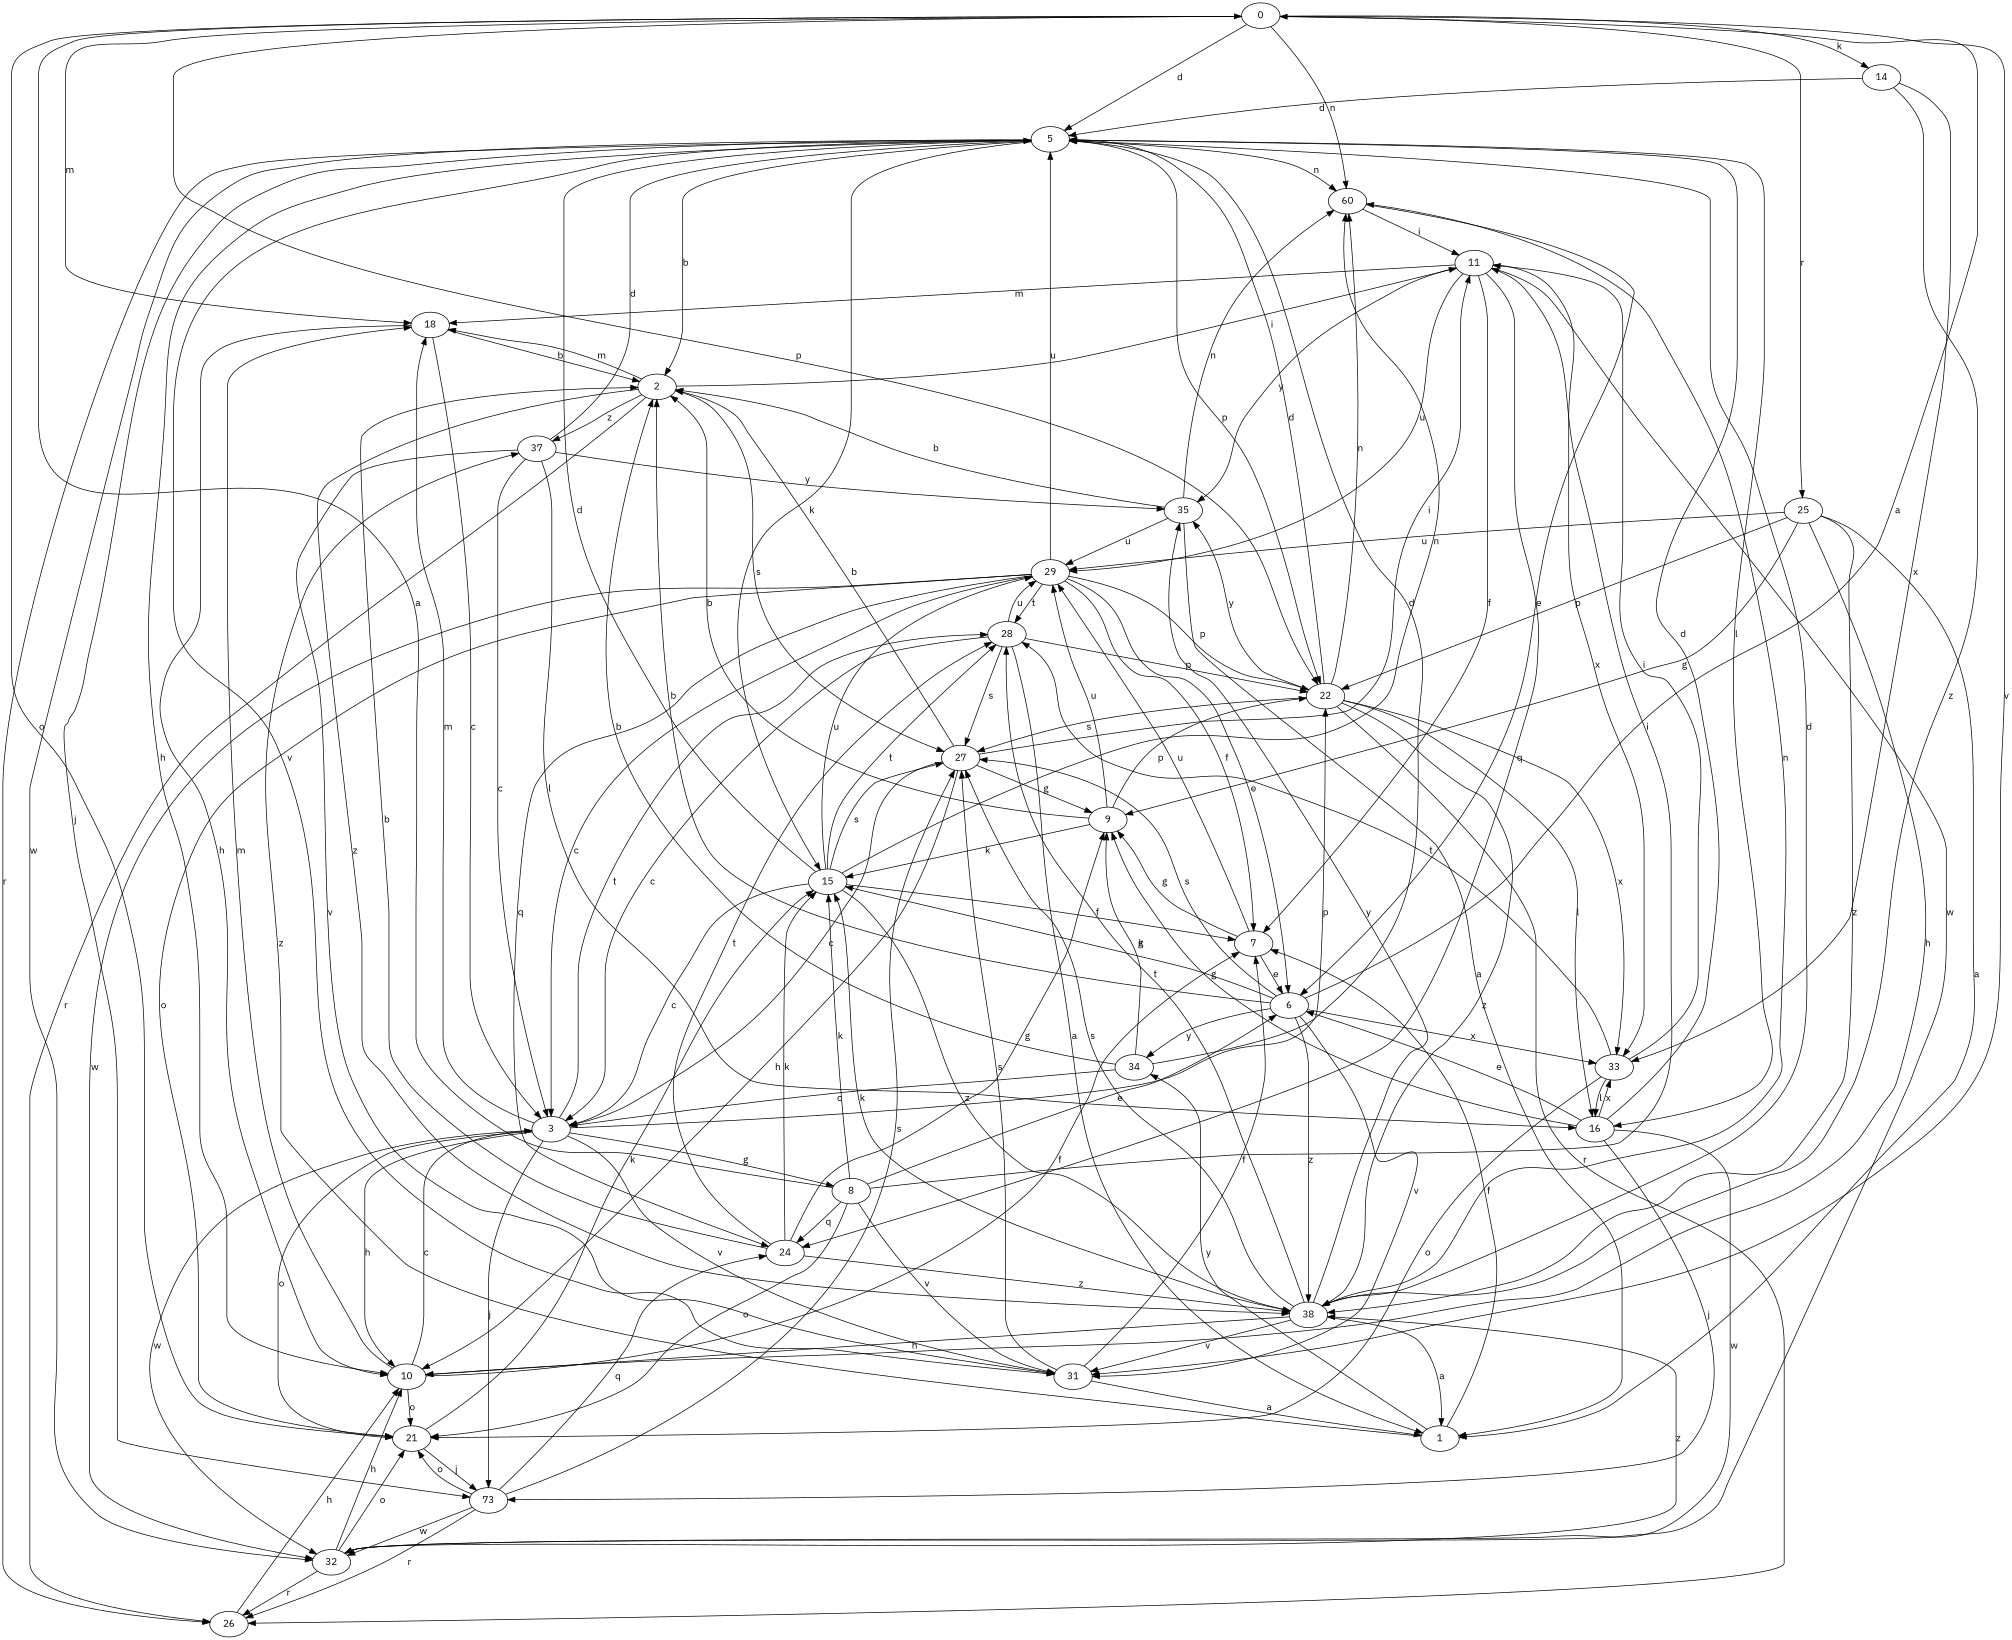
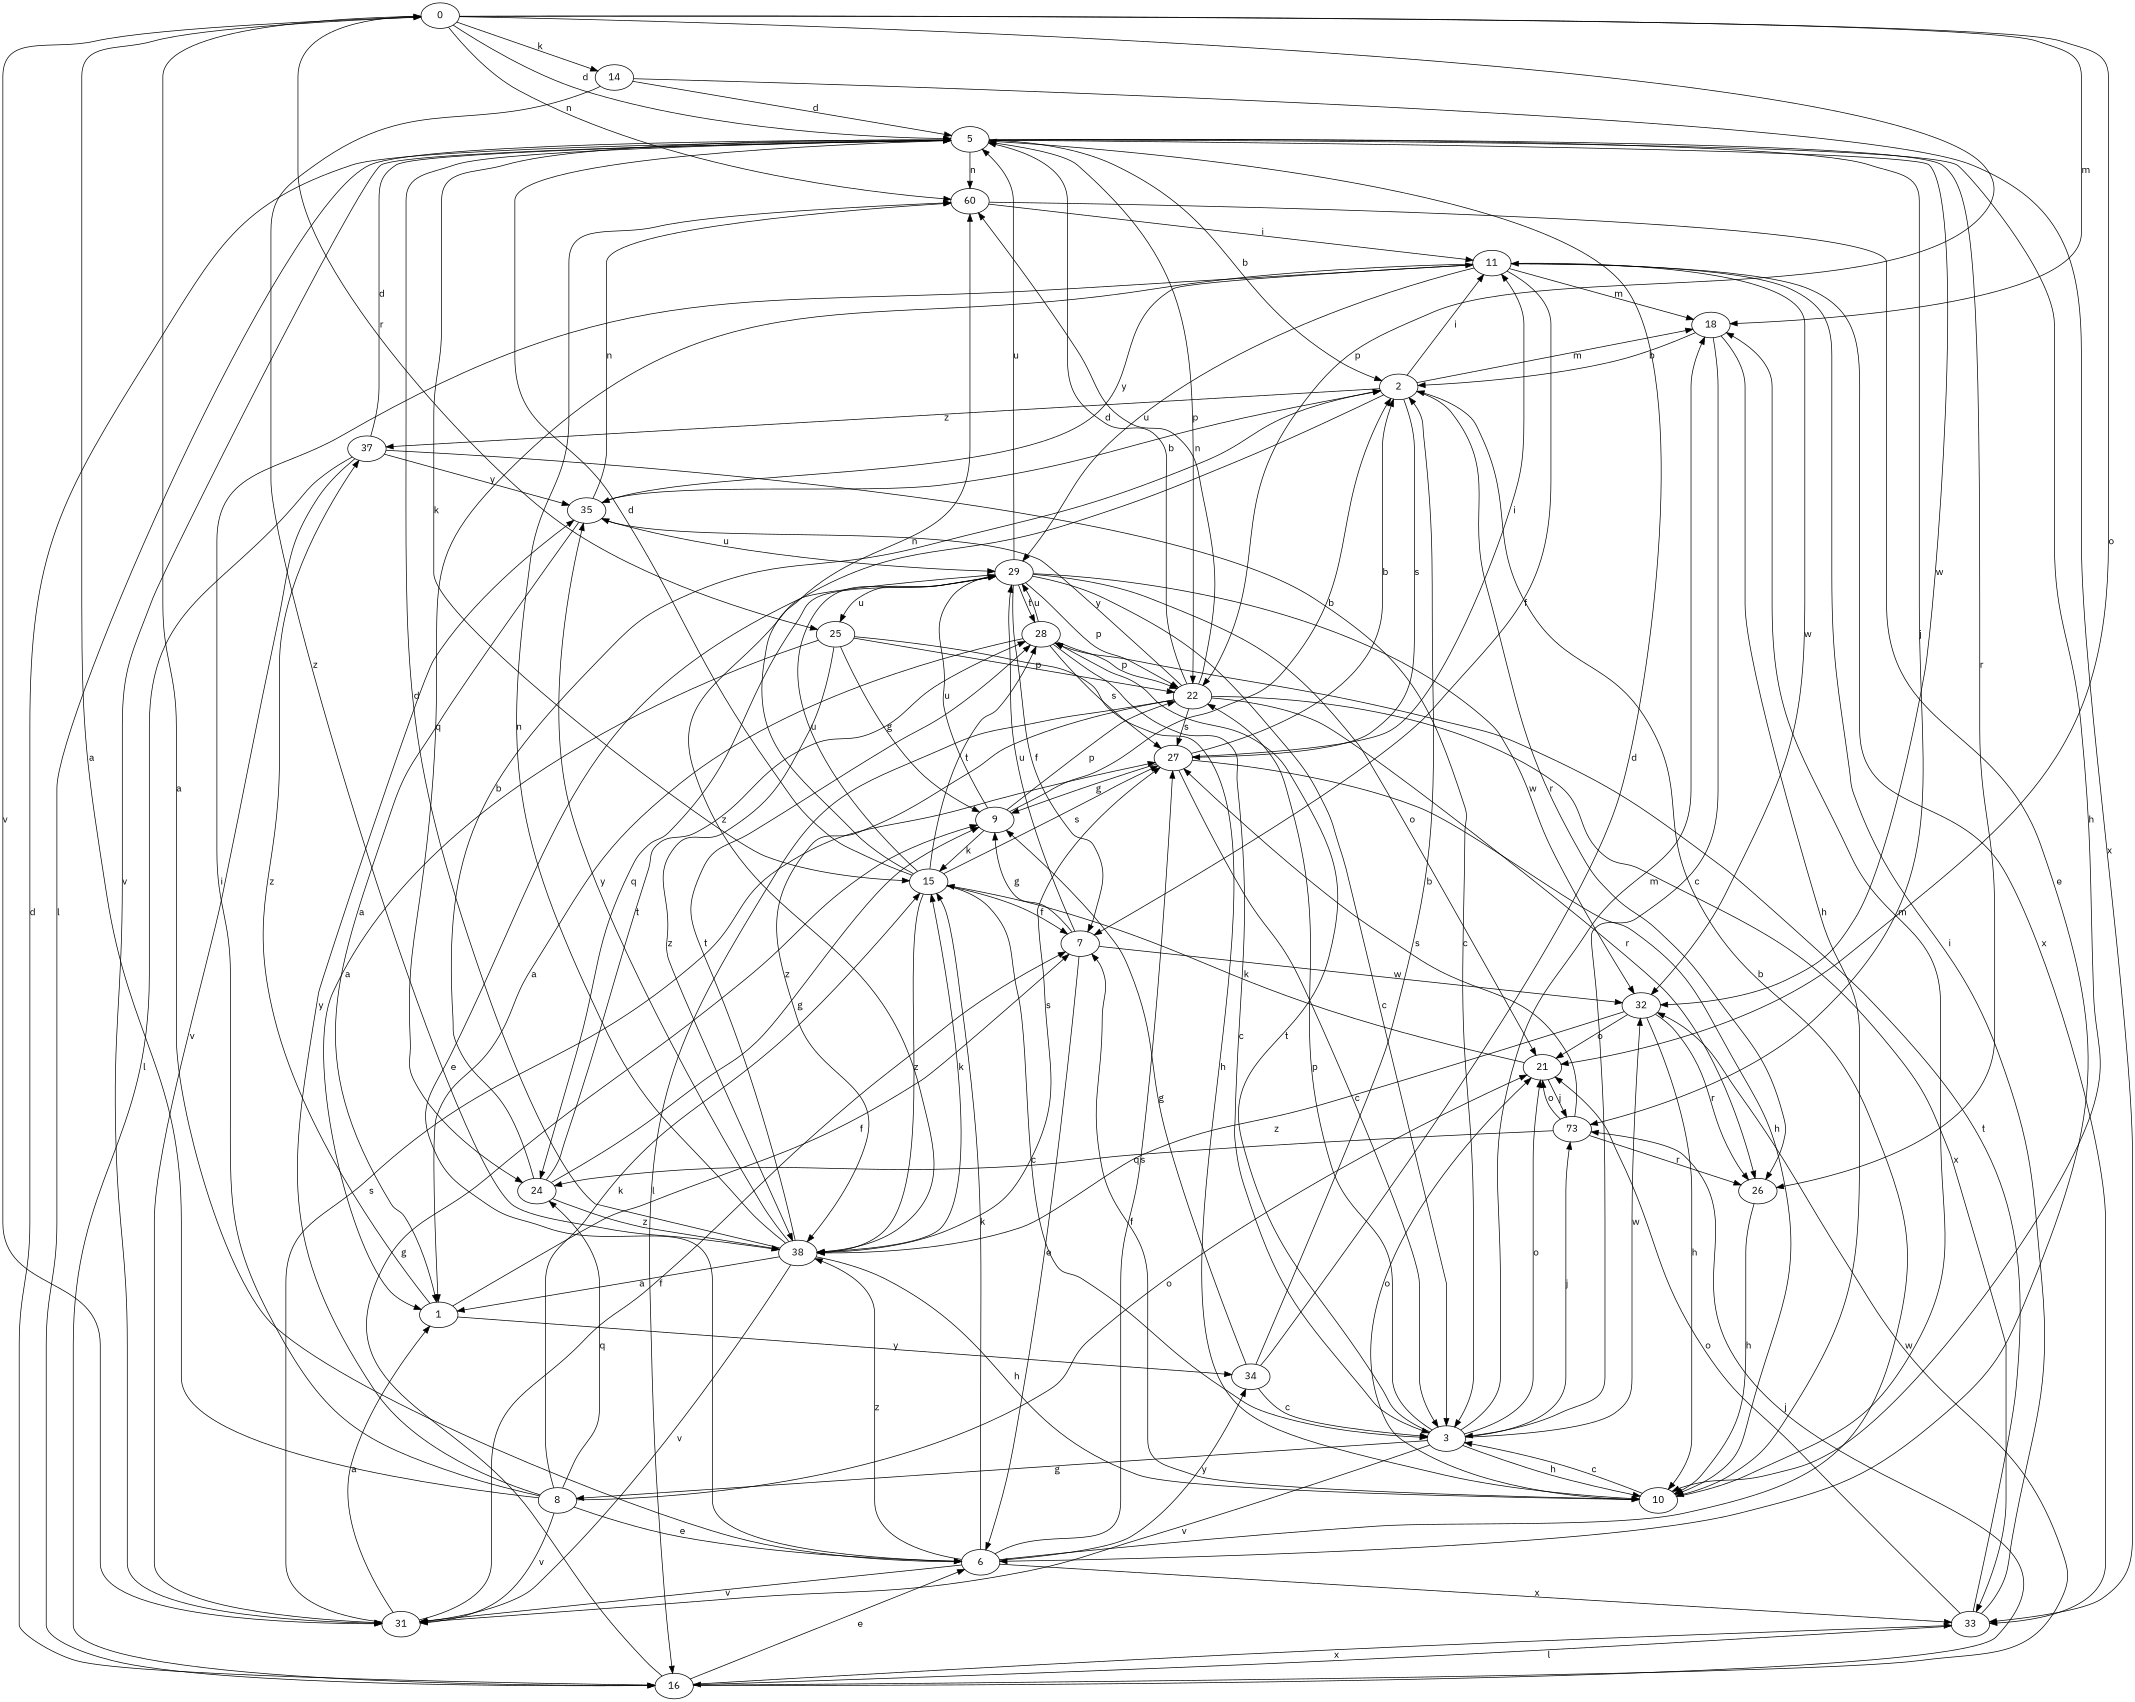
edge "25" -> "29": reversed
edge "8" -> "35": added, label "y"
edge "24" -> "15": removed, label "k"
edge "73" -> "32": now "7" -> "32"
